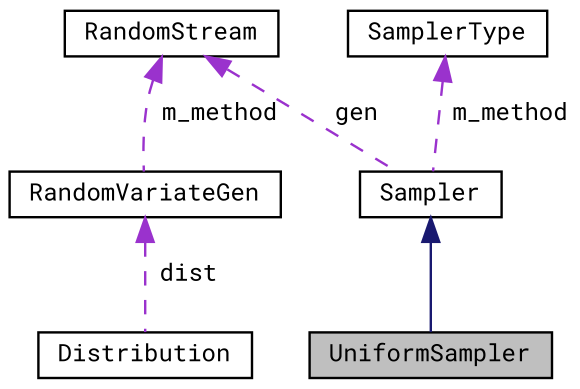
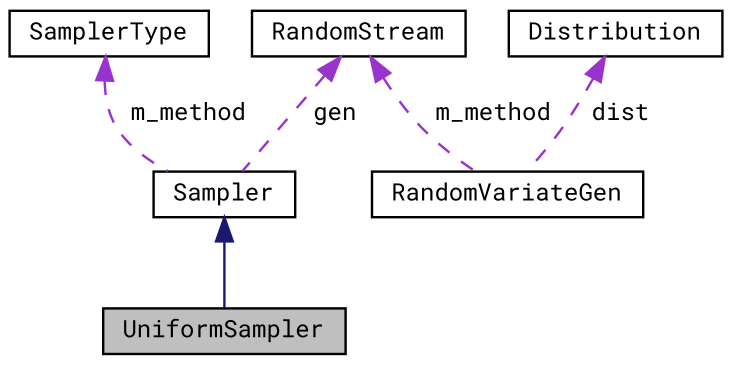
edge "Distribution" -> "RandomVariateGen": reversed
